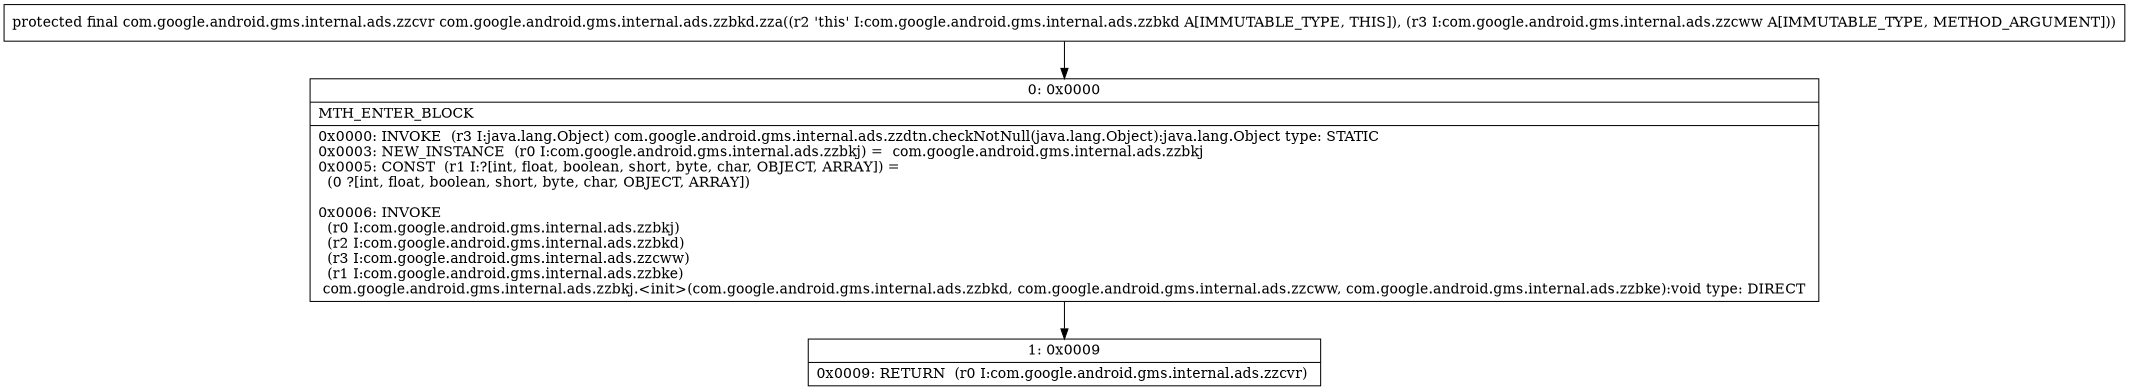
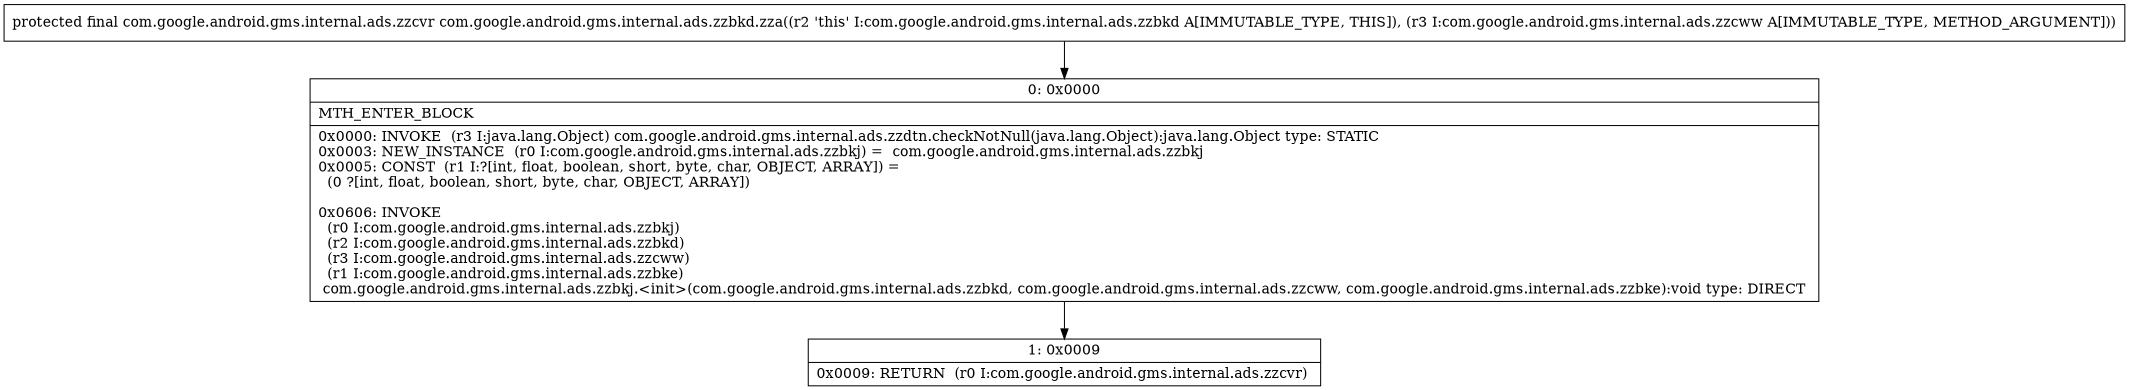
node "0: 0x0000": text "0x0006: INVOKE" -> "0x0606: INVOKE"
